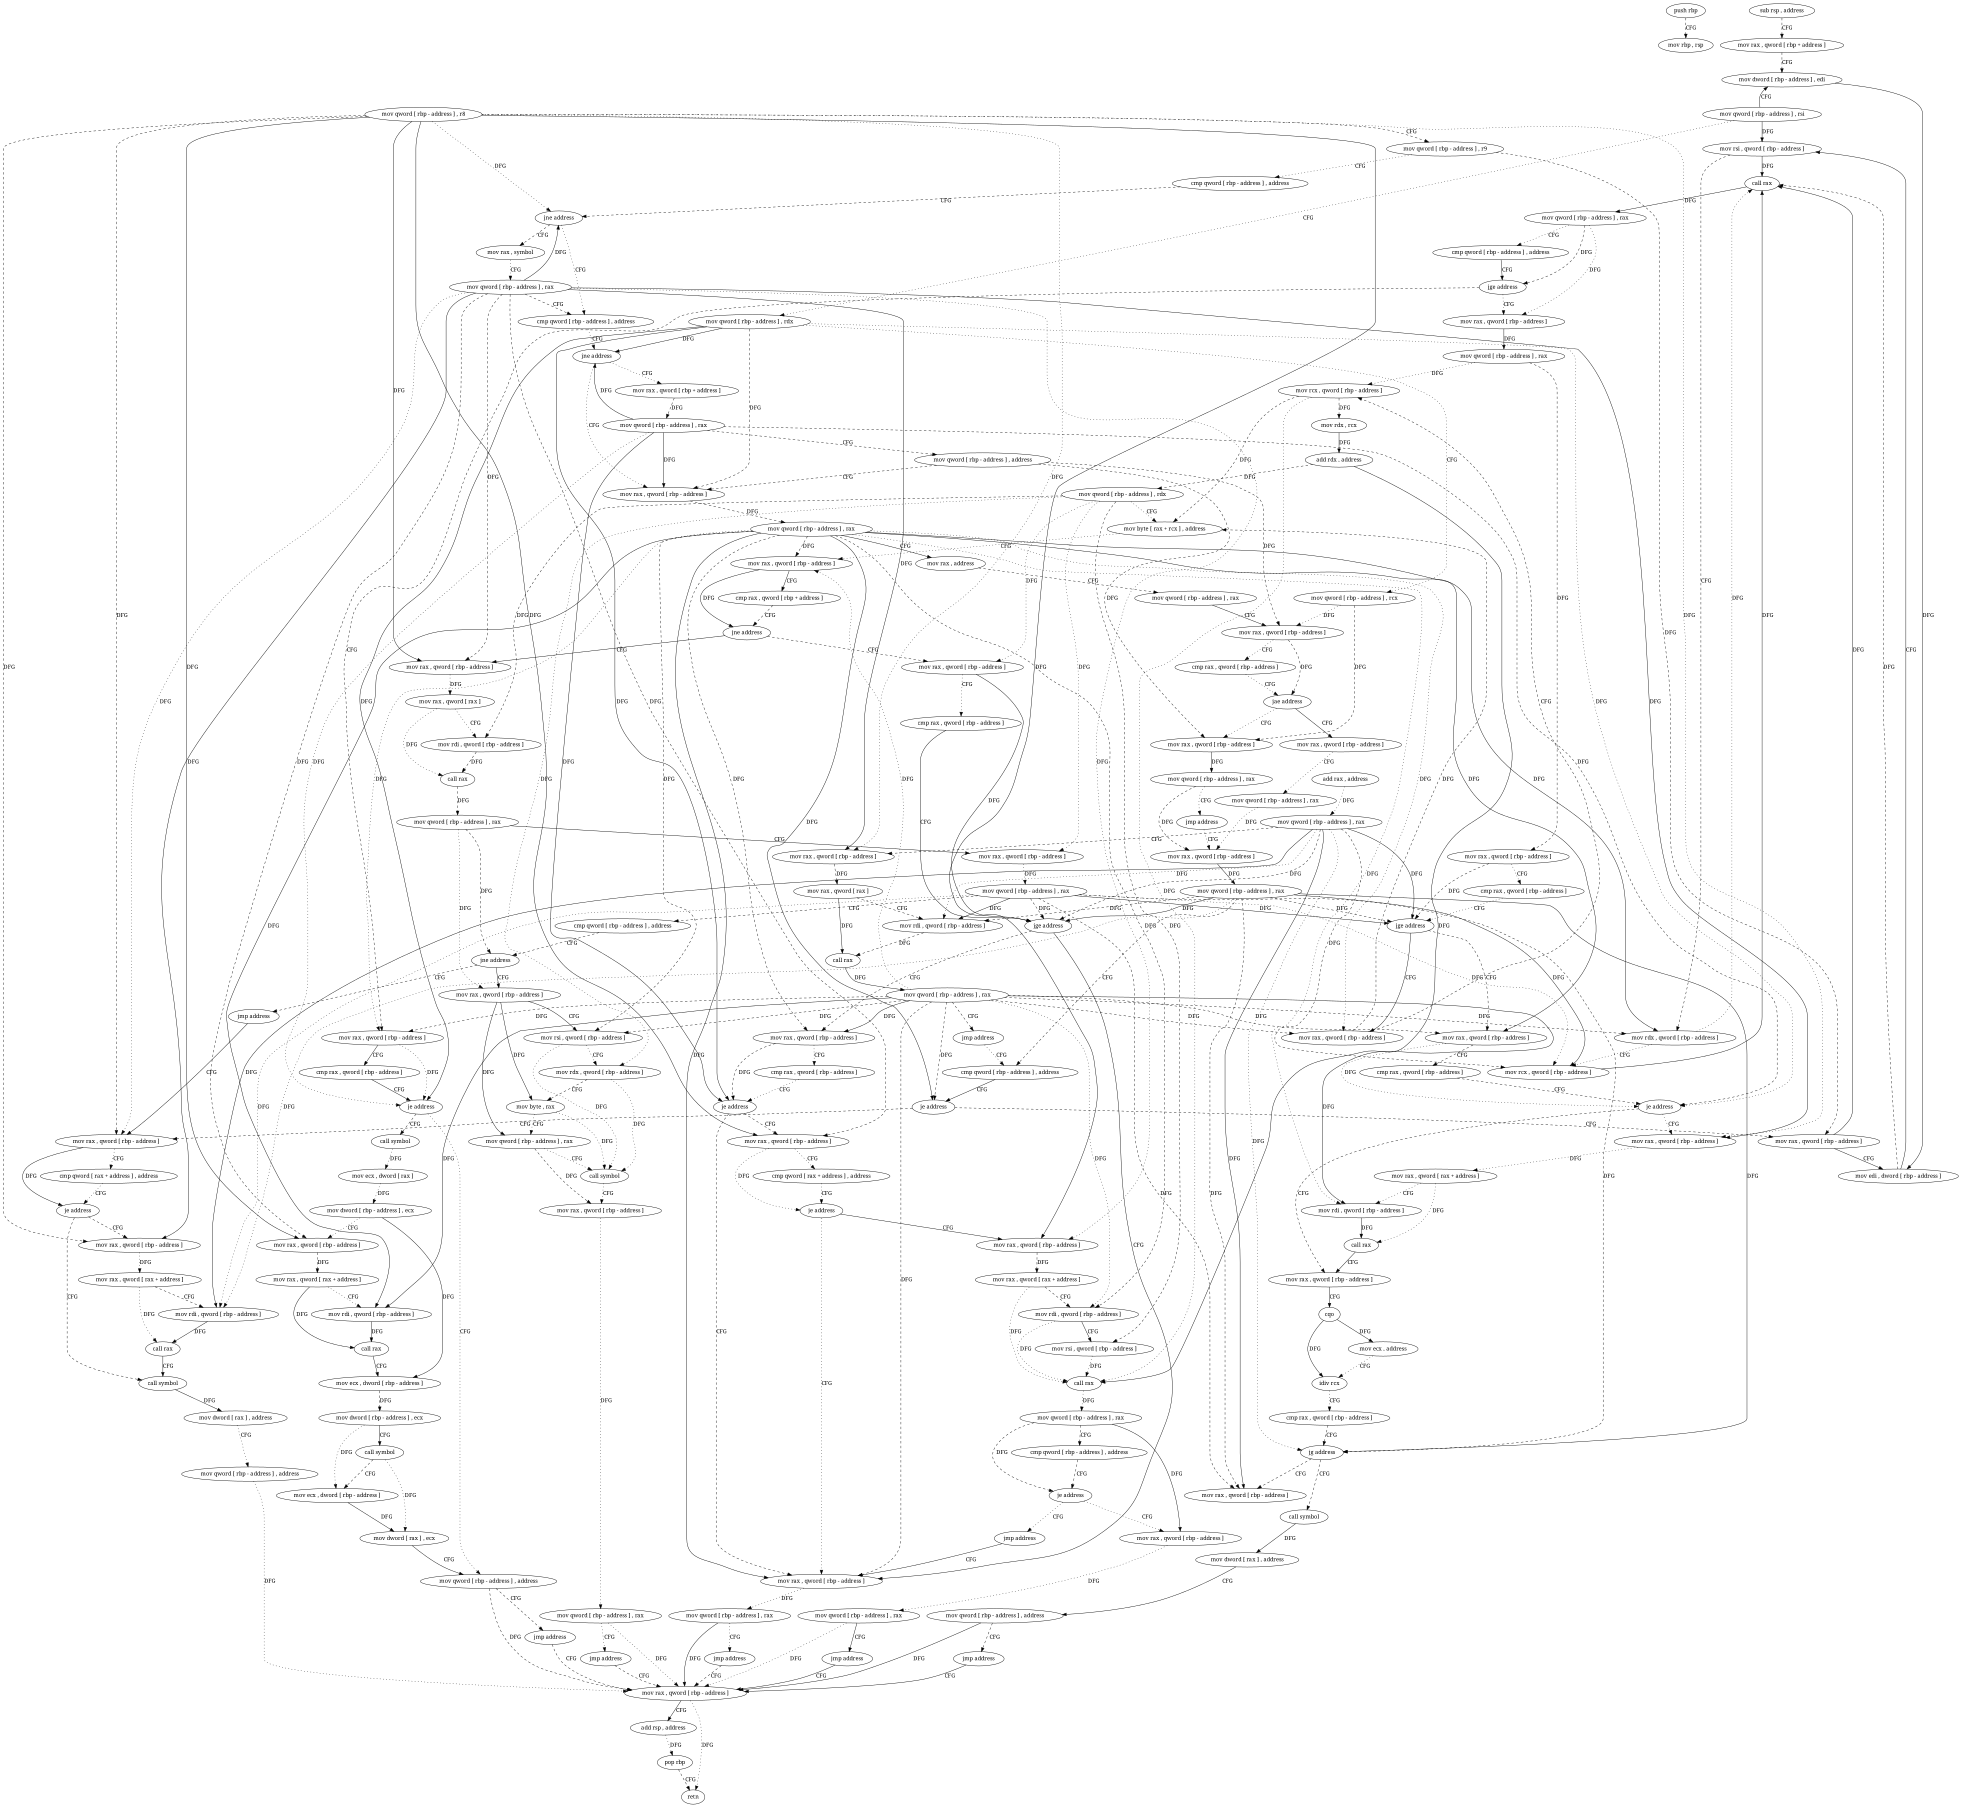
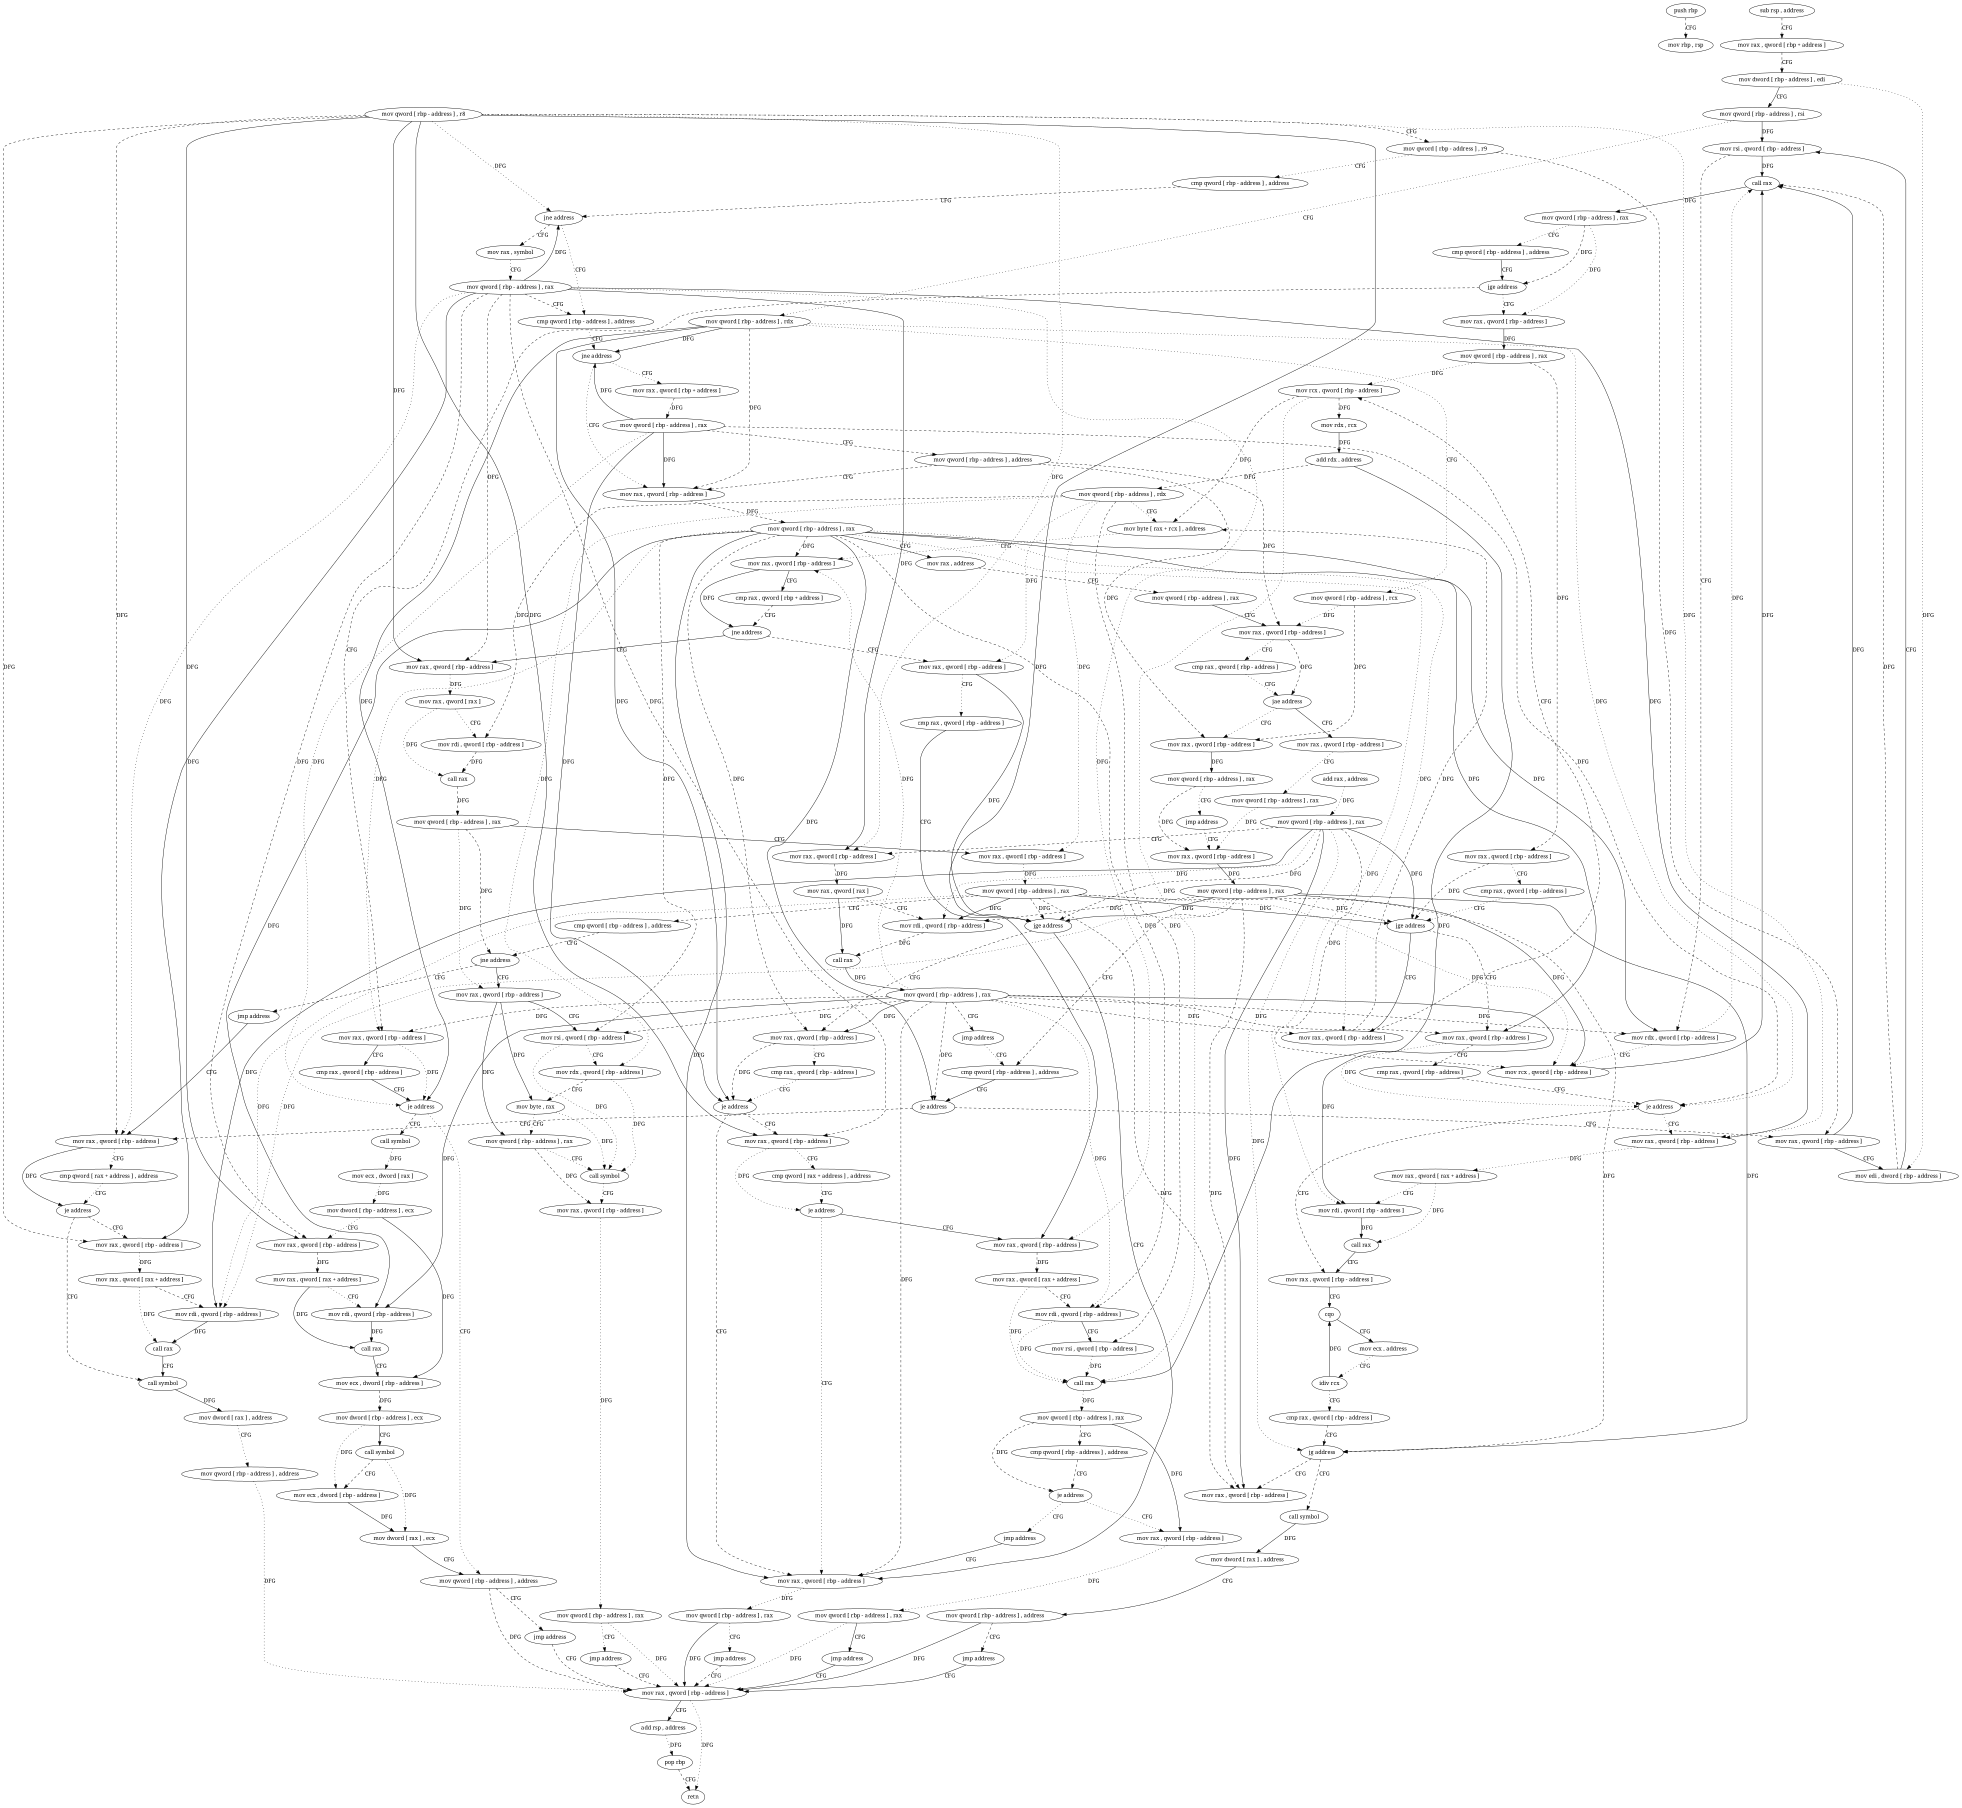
edge "mov qword [ rbp - address ] , rsi" -> "mov dword [ rbp - address ] , edi": reversed
edge "mov dword [ rbp - address ] , edi" -> "mov edi , dword [ rbp - address ]": style solid -> dotted
edge "cqo" -> "mov ecx , address": label "DFG" -> "CFG"
edge "cqo" -> "idiv rcx": reversed
